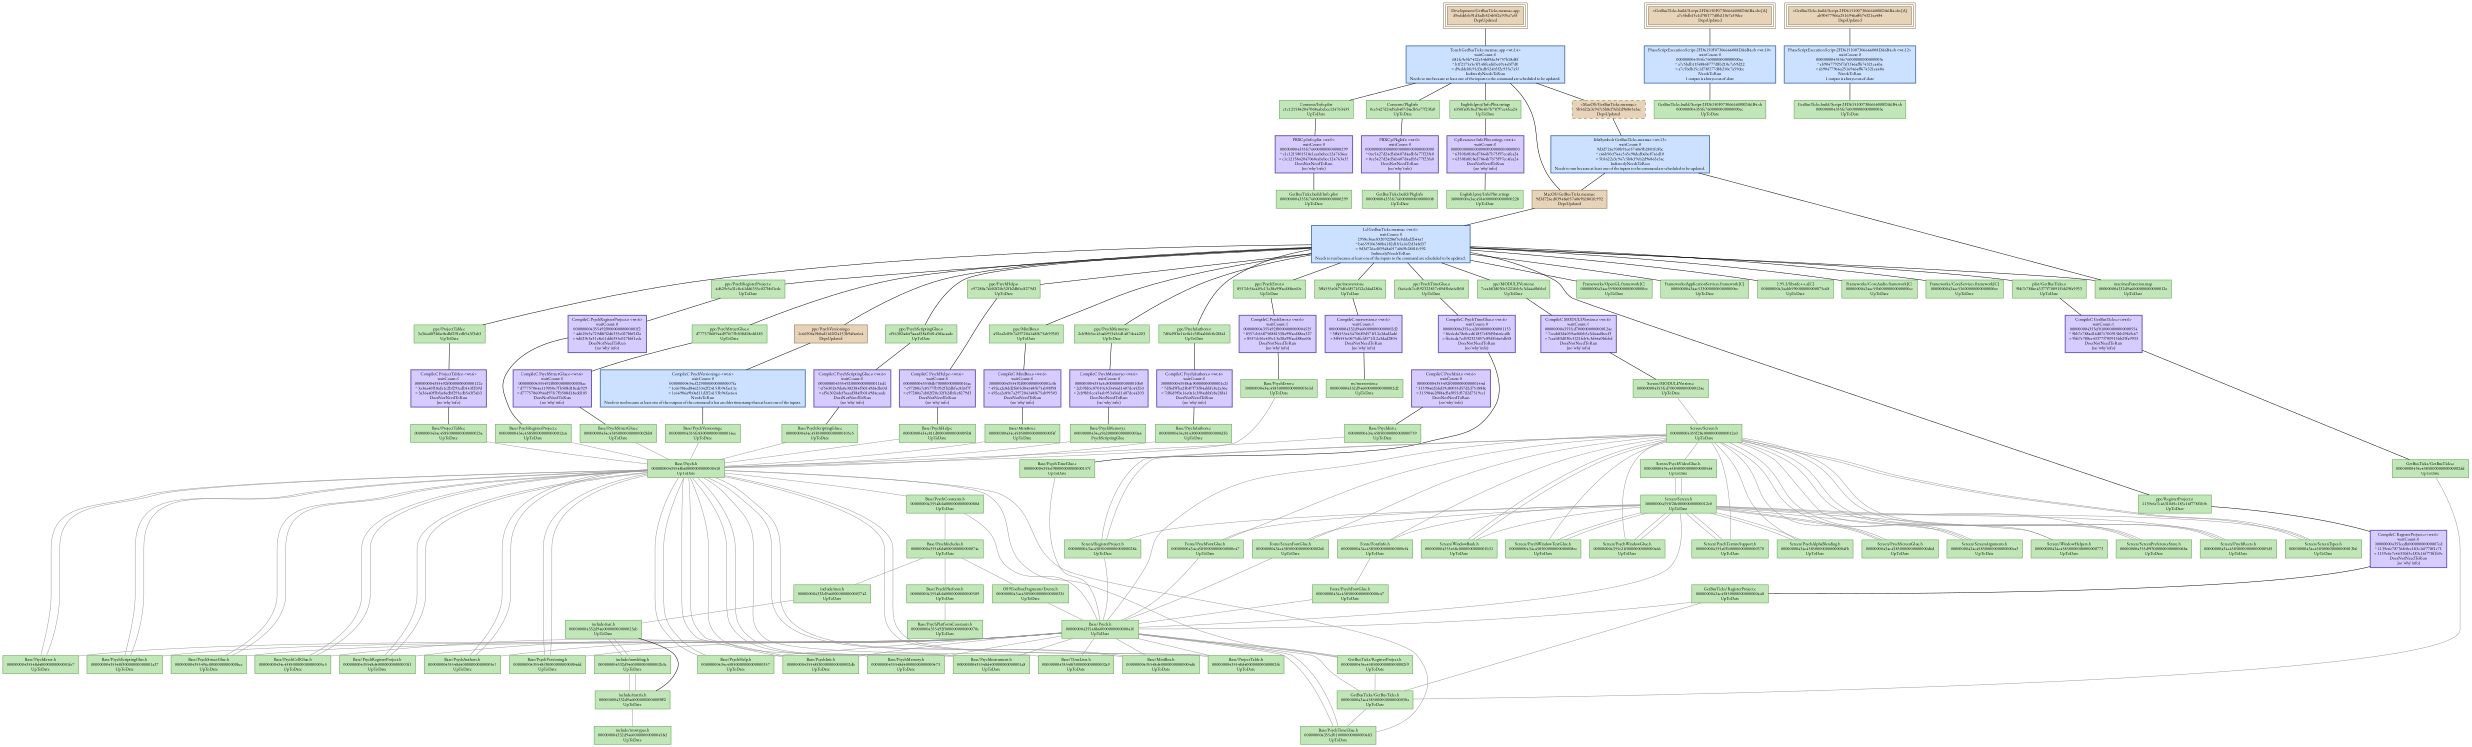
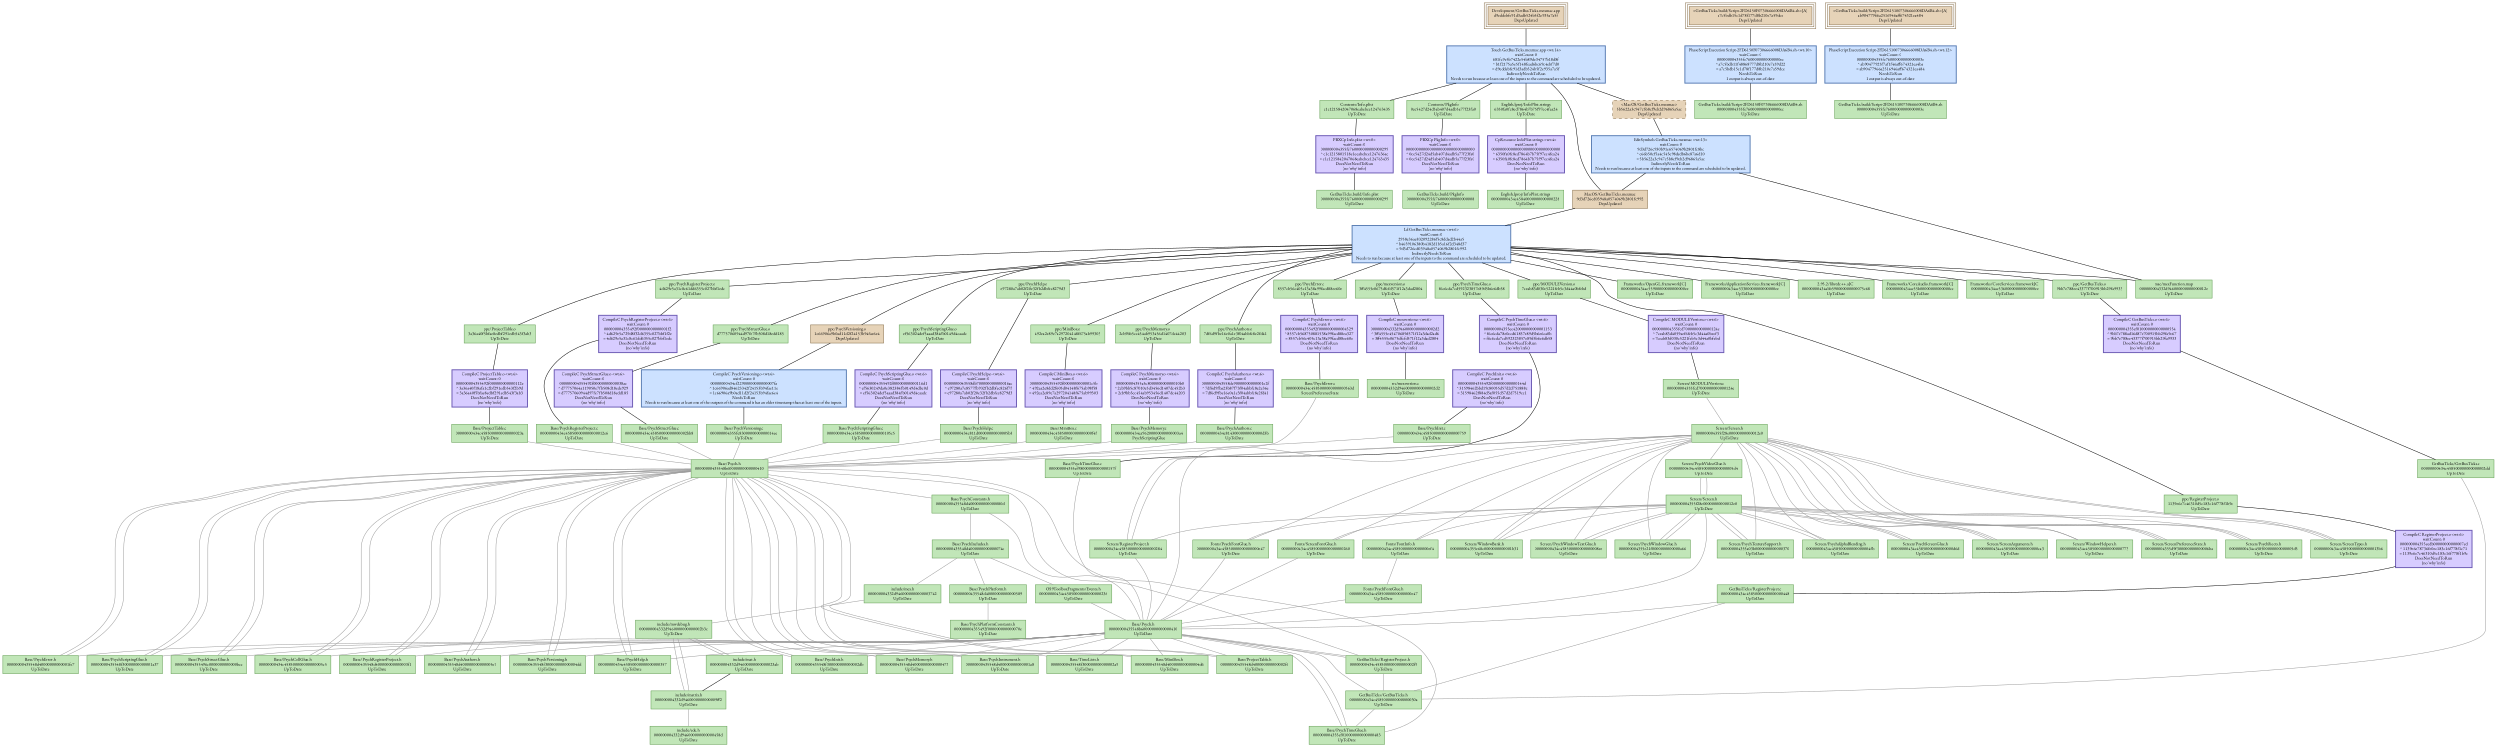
node "plist/GetBusTicks.o 9bb7e788ee43377f700915bb29fa9933 UpToDate": label "plist/GetBusTicks.o 9bb7e788ee43377f700915bb29fa9933 UpToDate" -> "ppc/GetBusTicks.o 9bb7e788ee43377f700915bb29fa9933 UpToDate"
node "Base/PsychError.c 00000000434c4585000000000000563d UpToDate": label "Base/PsychError.c 00000000434c4585000000000000563d UpToDate" -> "Base/PsychError.c 00000000434c4585000000000000563d ScreenPreferenceState"
edge "include/mex.h 000000004332d9460000000000003742 UpToDate" -- "include/mat.h 000000004332d94600000000000023ab UpToDate": now "include/mex.h 000000004332d9460000000000003742 UpToDate" -- "include/mwdebug.h 000000004332d9460000000000002b3c UpToDate"
node "include/tmwtypes.h 000000004332d946000000000000458d UpToDate": label "include/tmwtypes.h 000000004332d946000000000000458d UpToDate" -> "include/ede.h 000000004332d946000000000000458d UpToDate"
